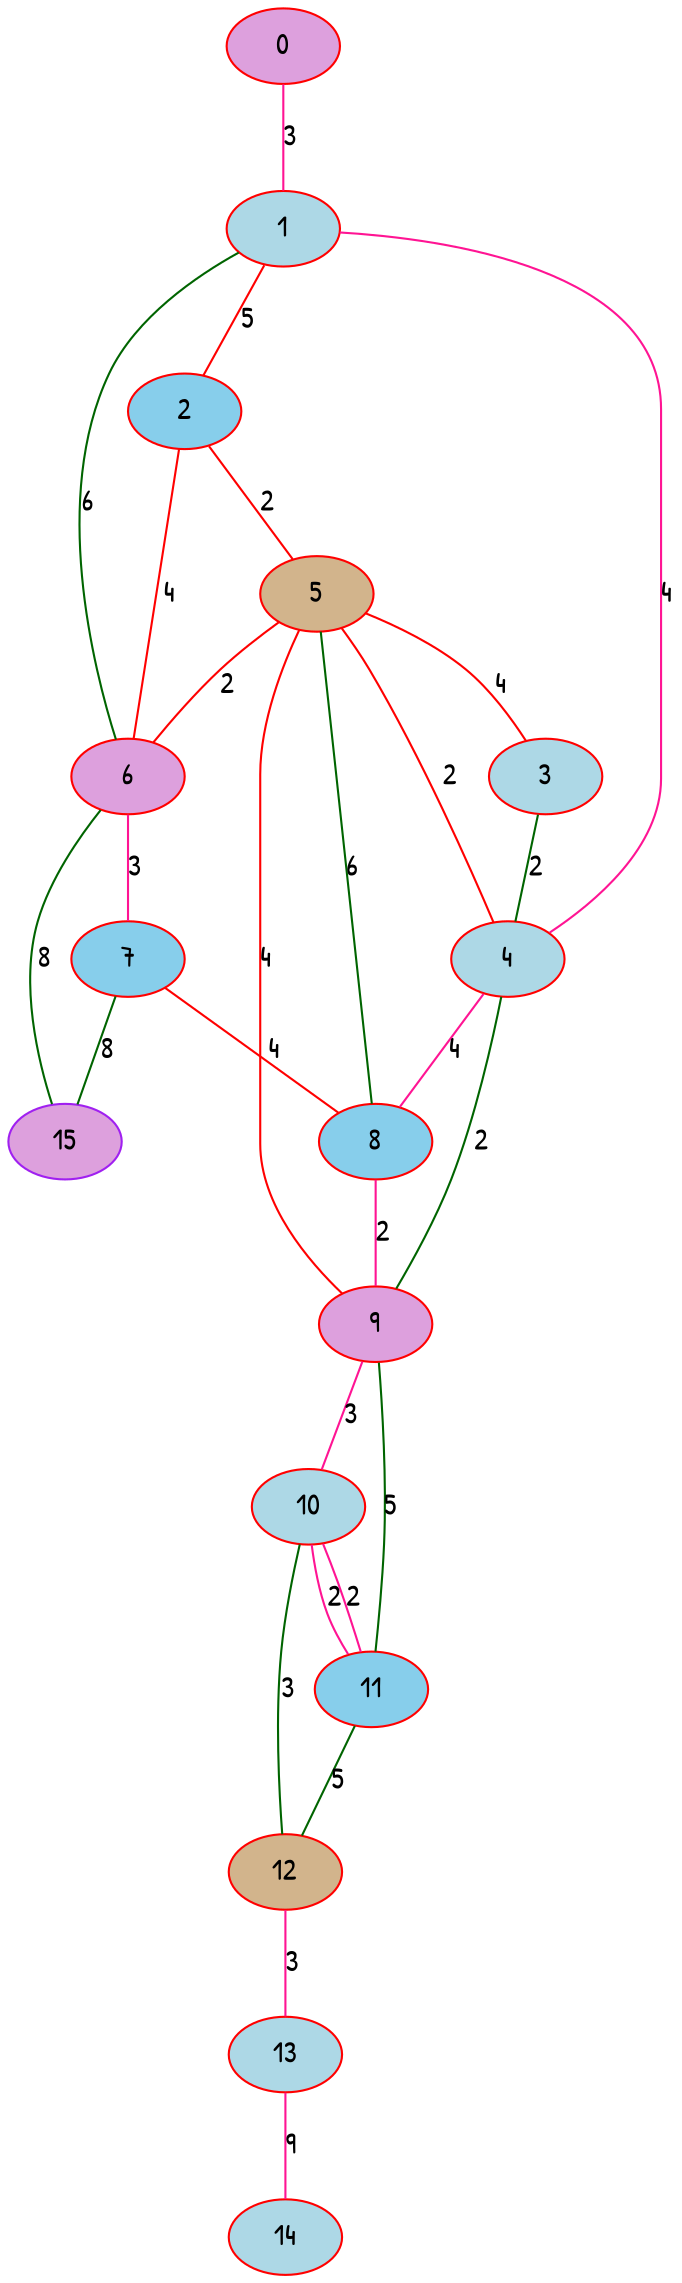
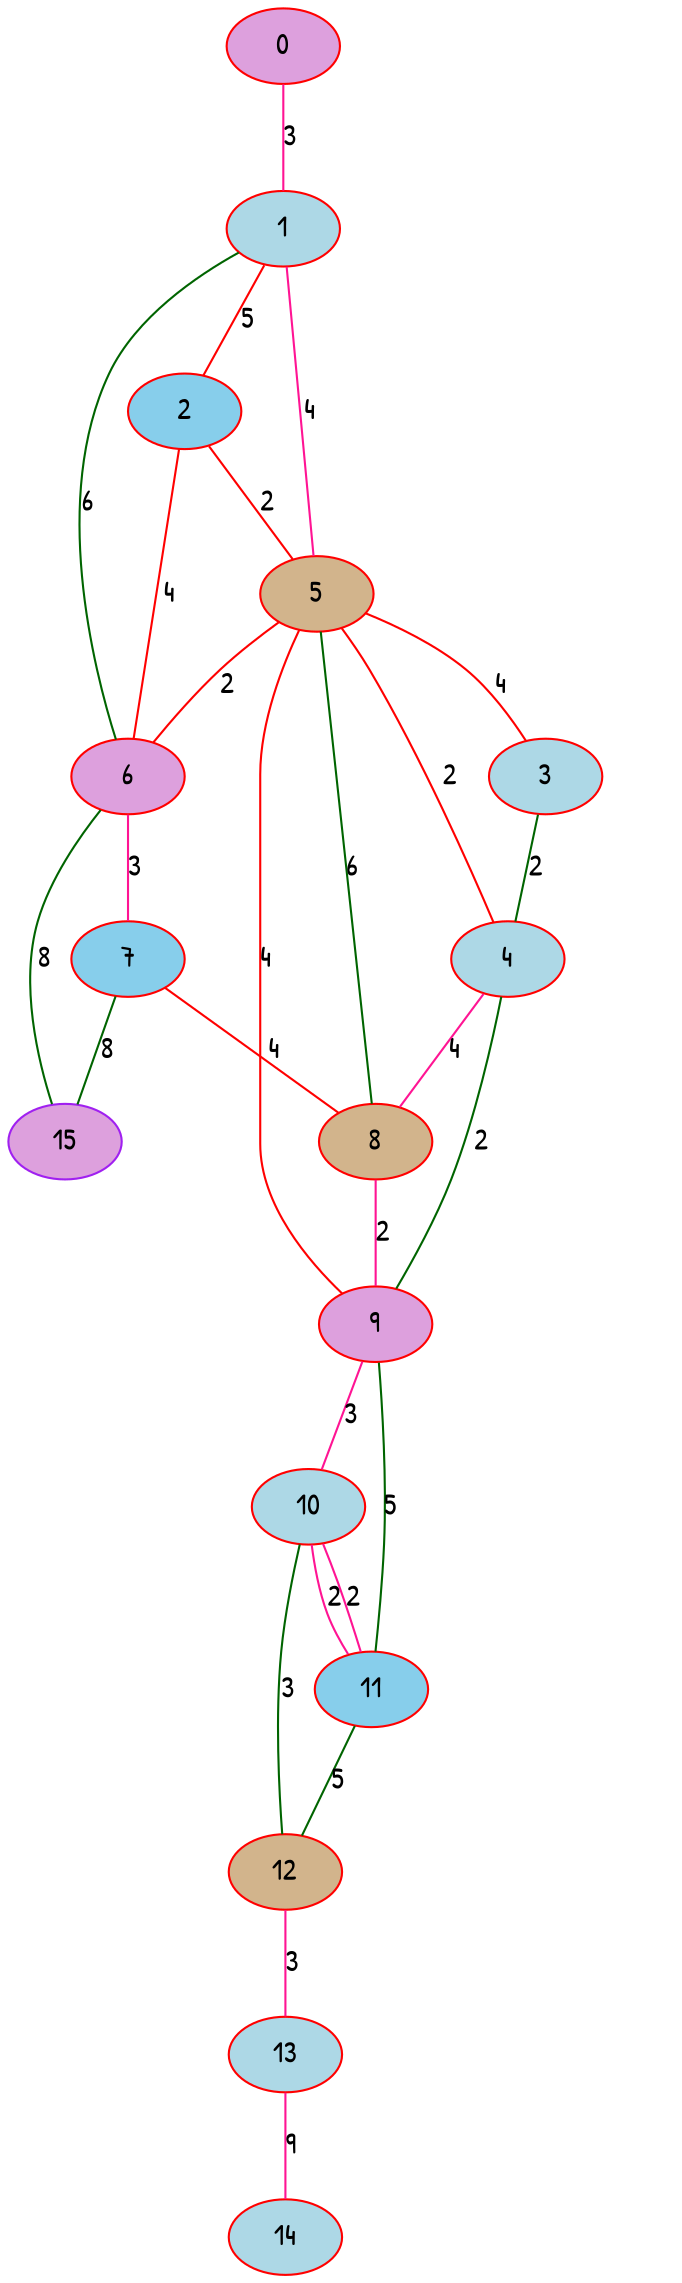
edge "1" -- "4": now "1" -- "5"
node "8": fillcolor skyblue -> tan
